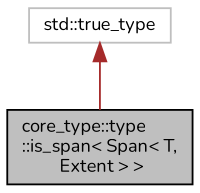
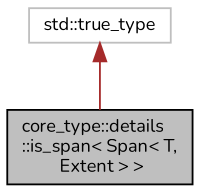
node "core_type::type ::is_span< Span< T, Extent > >": label "core_type::type ::is_span< Span< T, Extent > >" -> "core_type::details ::is_span< Span< T, Extent > >"
